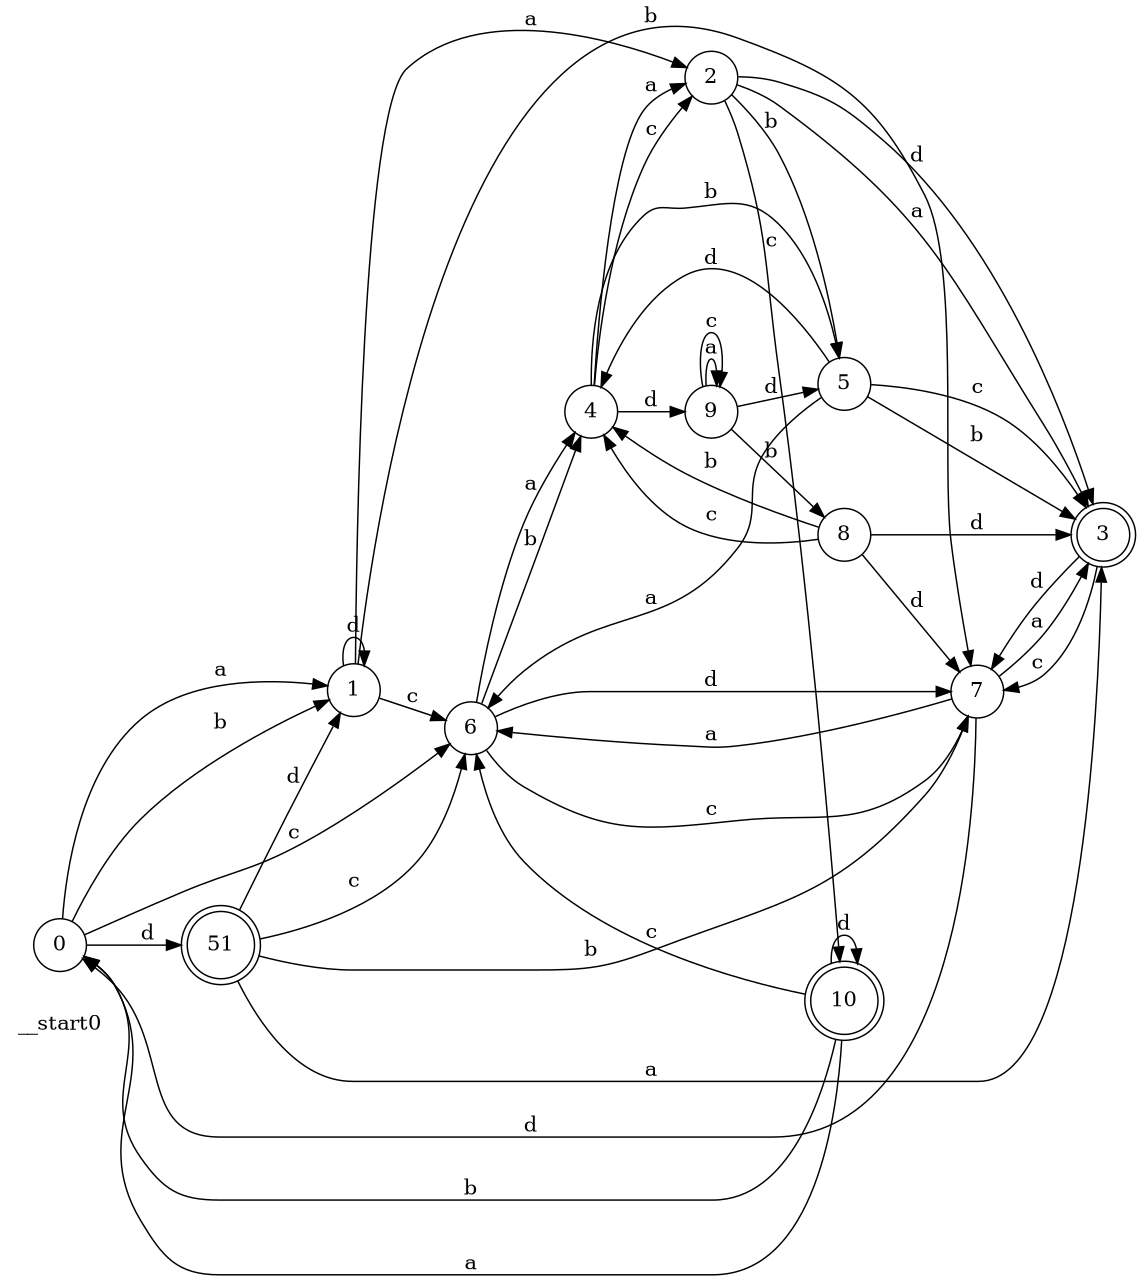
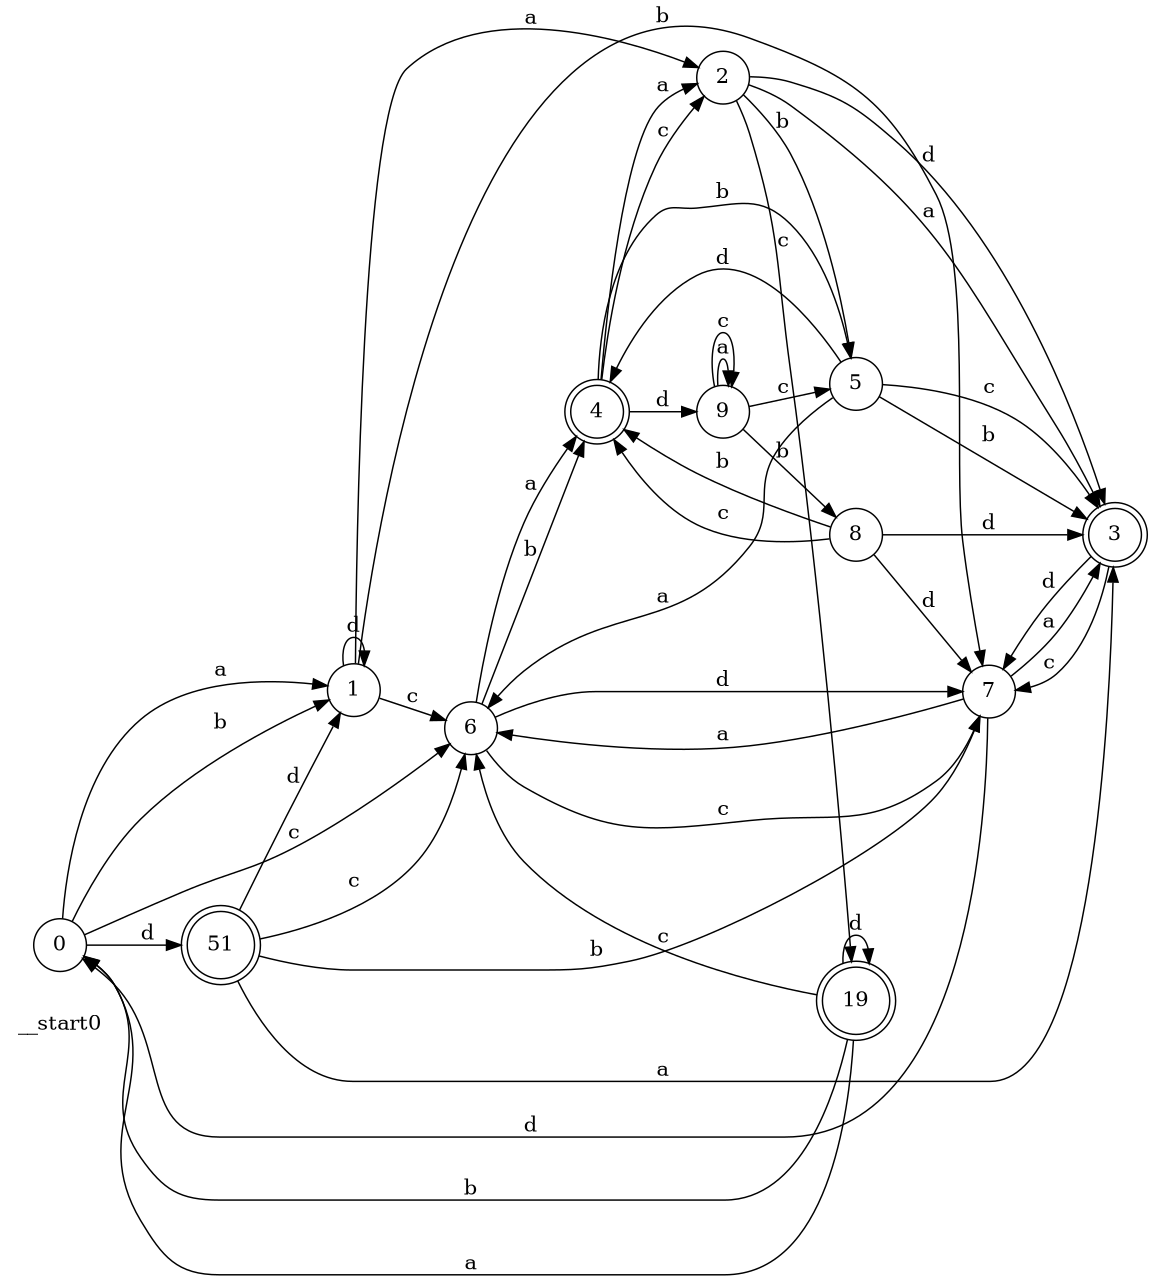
edge "9" -> "5": label "d" -> "c"
node "4": shape circle -> doublecircle
node "10": label "10" -> "19"
